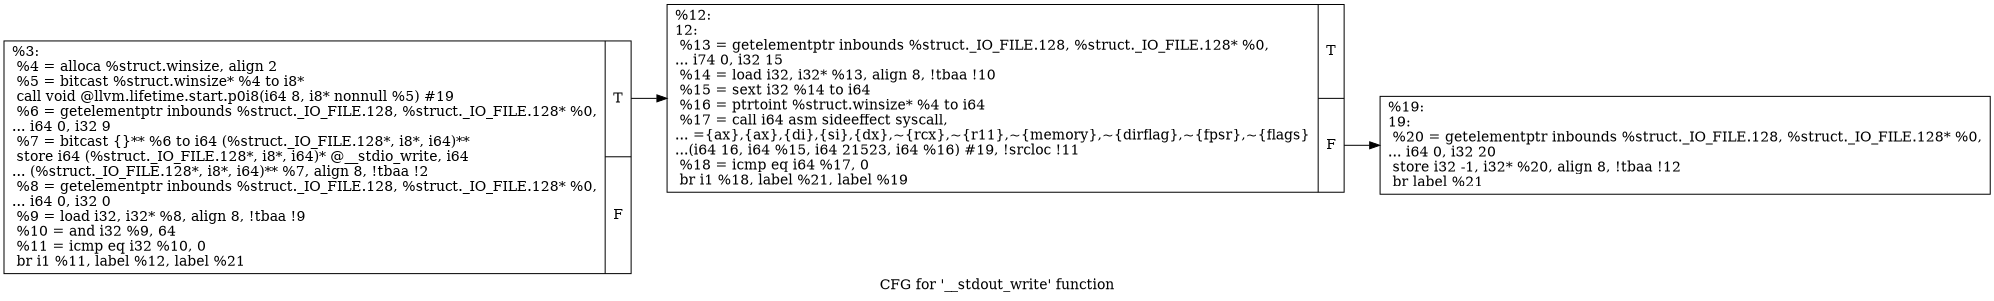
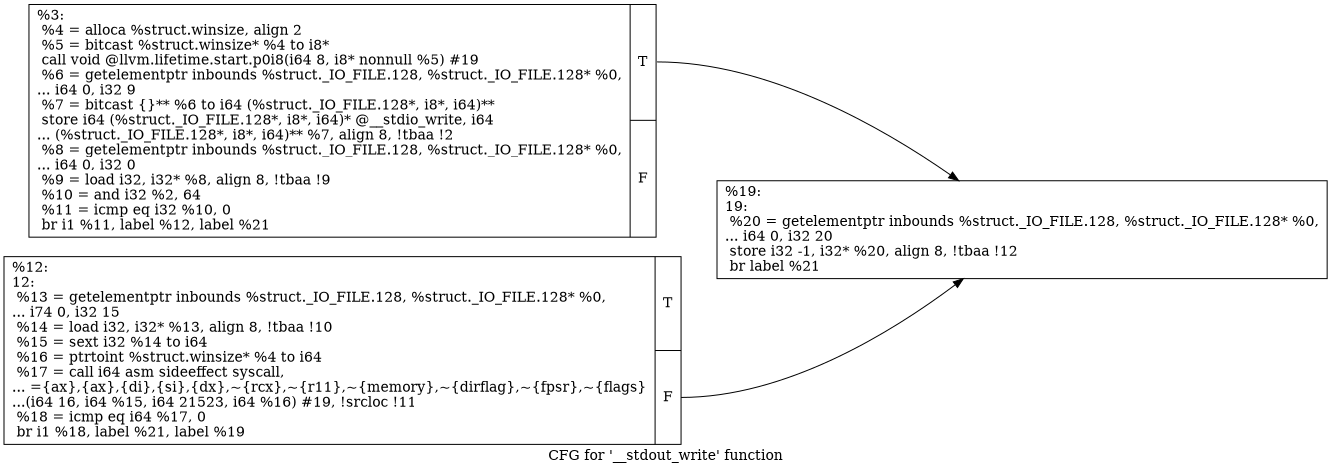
edge "%3:" -> "%12:": now "%3:" -> "%19:"
node "%3:": text "%10 = and i32 %9, 64" -> "%10 = and i32 %2, 64"
